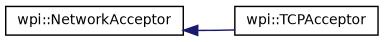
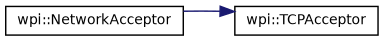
edge "wpi::TCPAcceptor" -> "wpi::NetworkAcceptor": reversed
